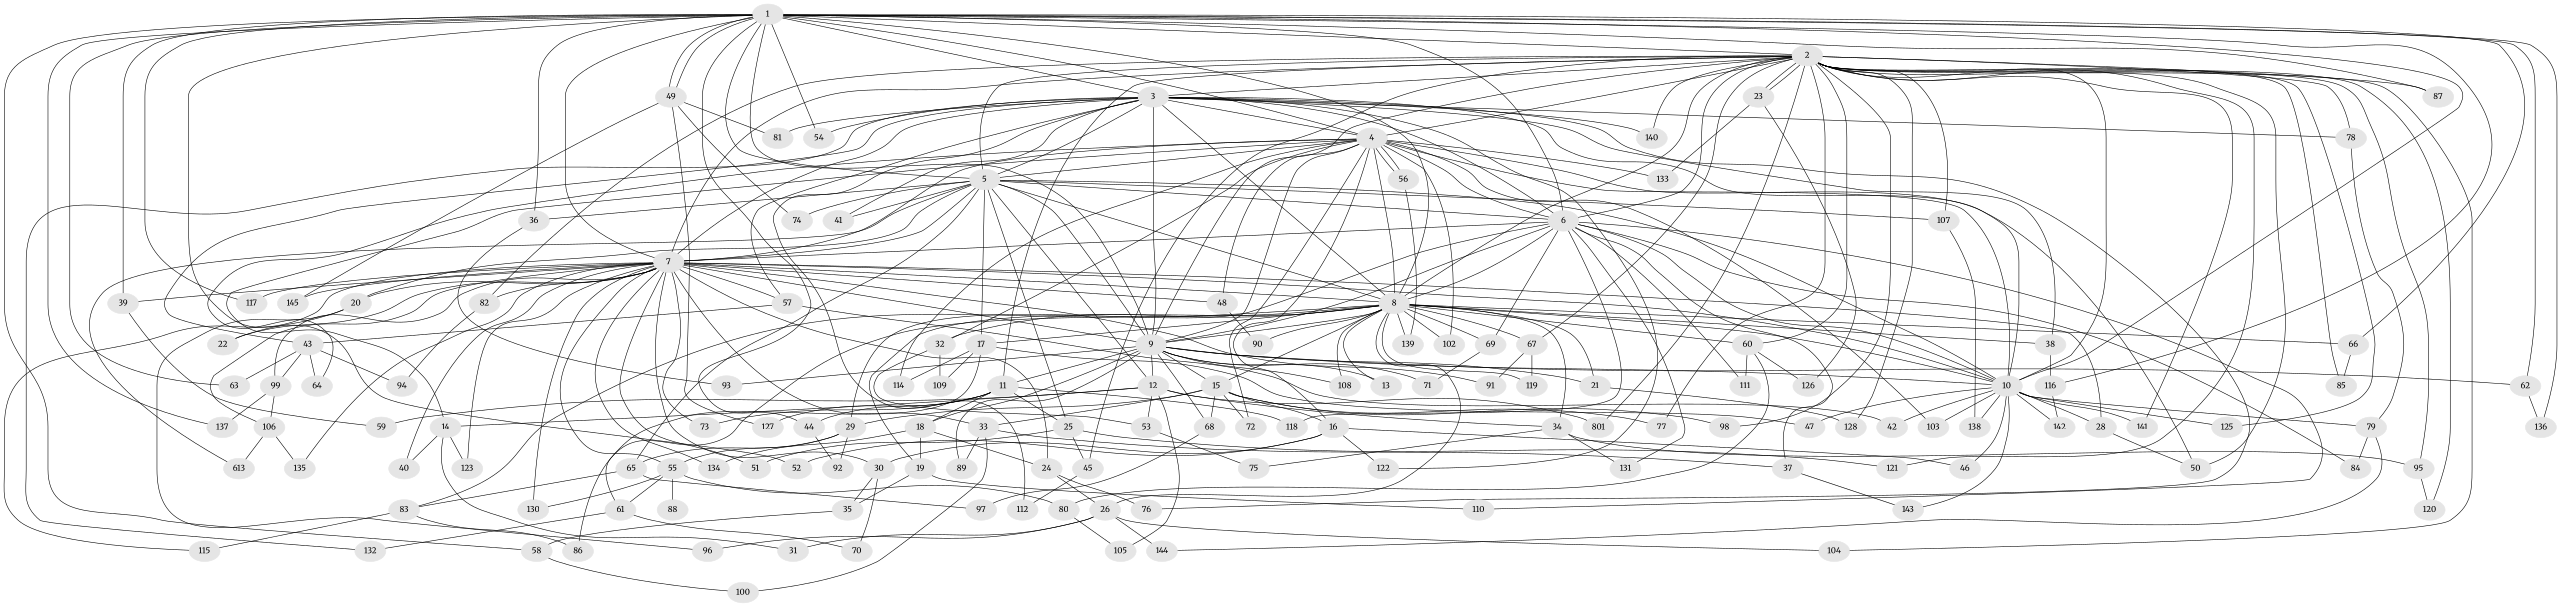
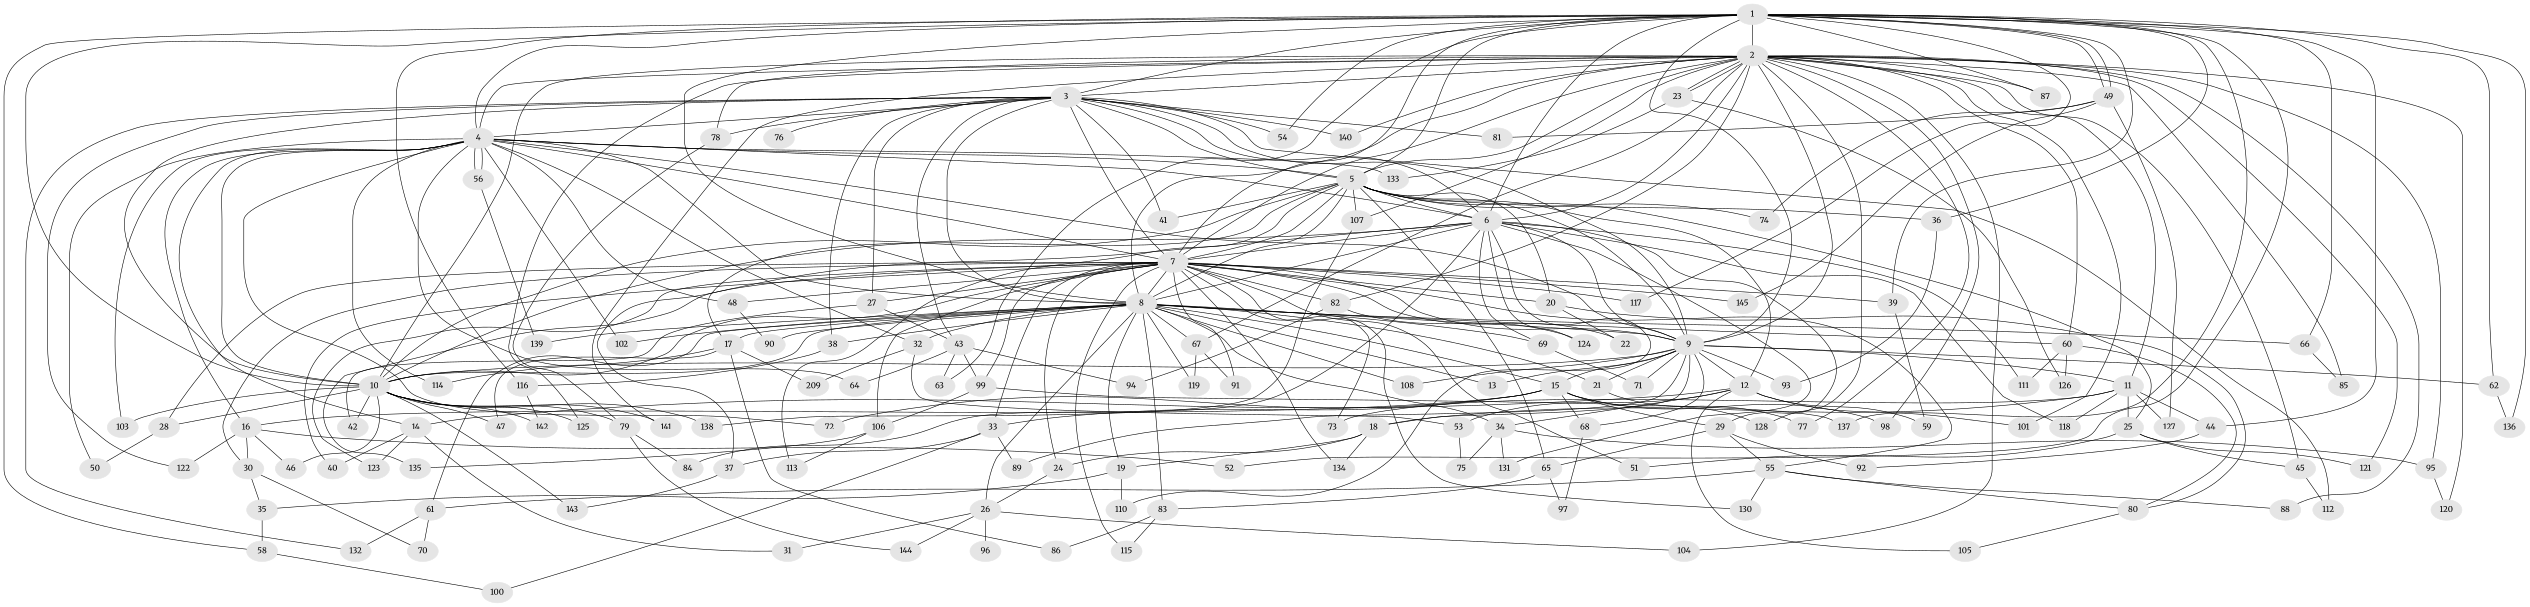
edge "2" -- "50": now "2" -- "88"
node "57": label "57" -> "27"
node "124": added
node "109": label "109" -> "209"
node "801": label "801" -> "101"
node "613": label "613" -> "113"
edge "24" -- "76": removed
edge "20" -- "96": now "20" -- "80"
